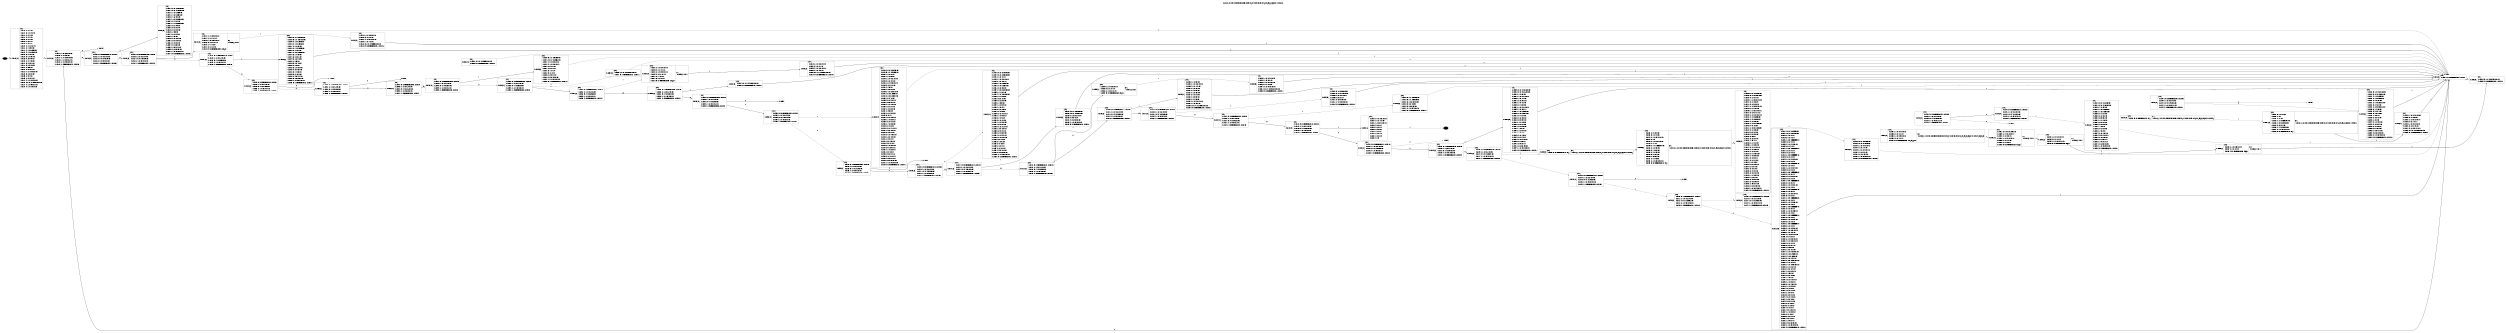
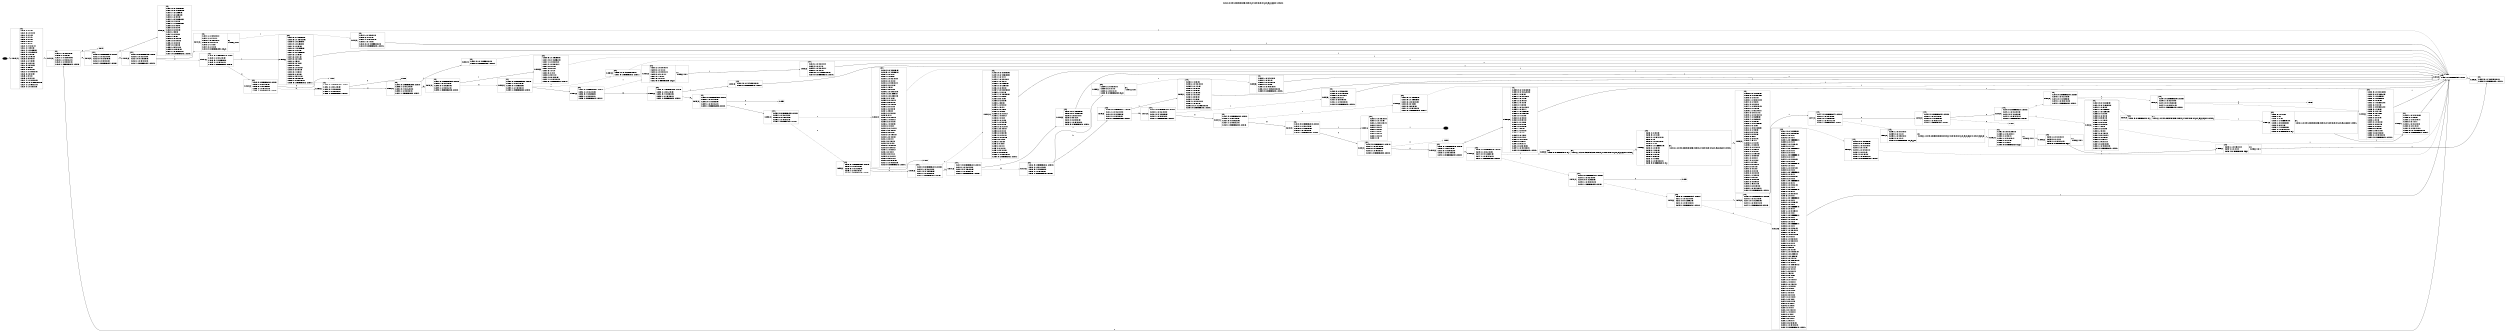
edge "0x40152b [28]" -> "0x401e82 [15]": added, label "1"
edge "0x401edf [15]" -> "0x402134 [5]": reversed
node "0x4017cb [28]": added
node "0x401777 [28]": added
